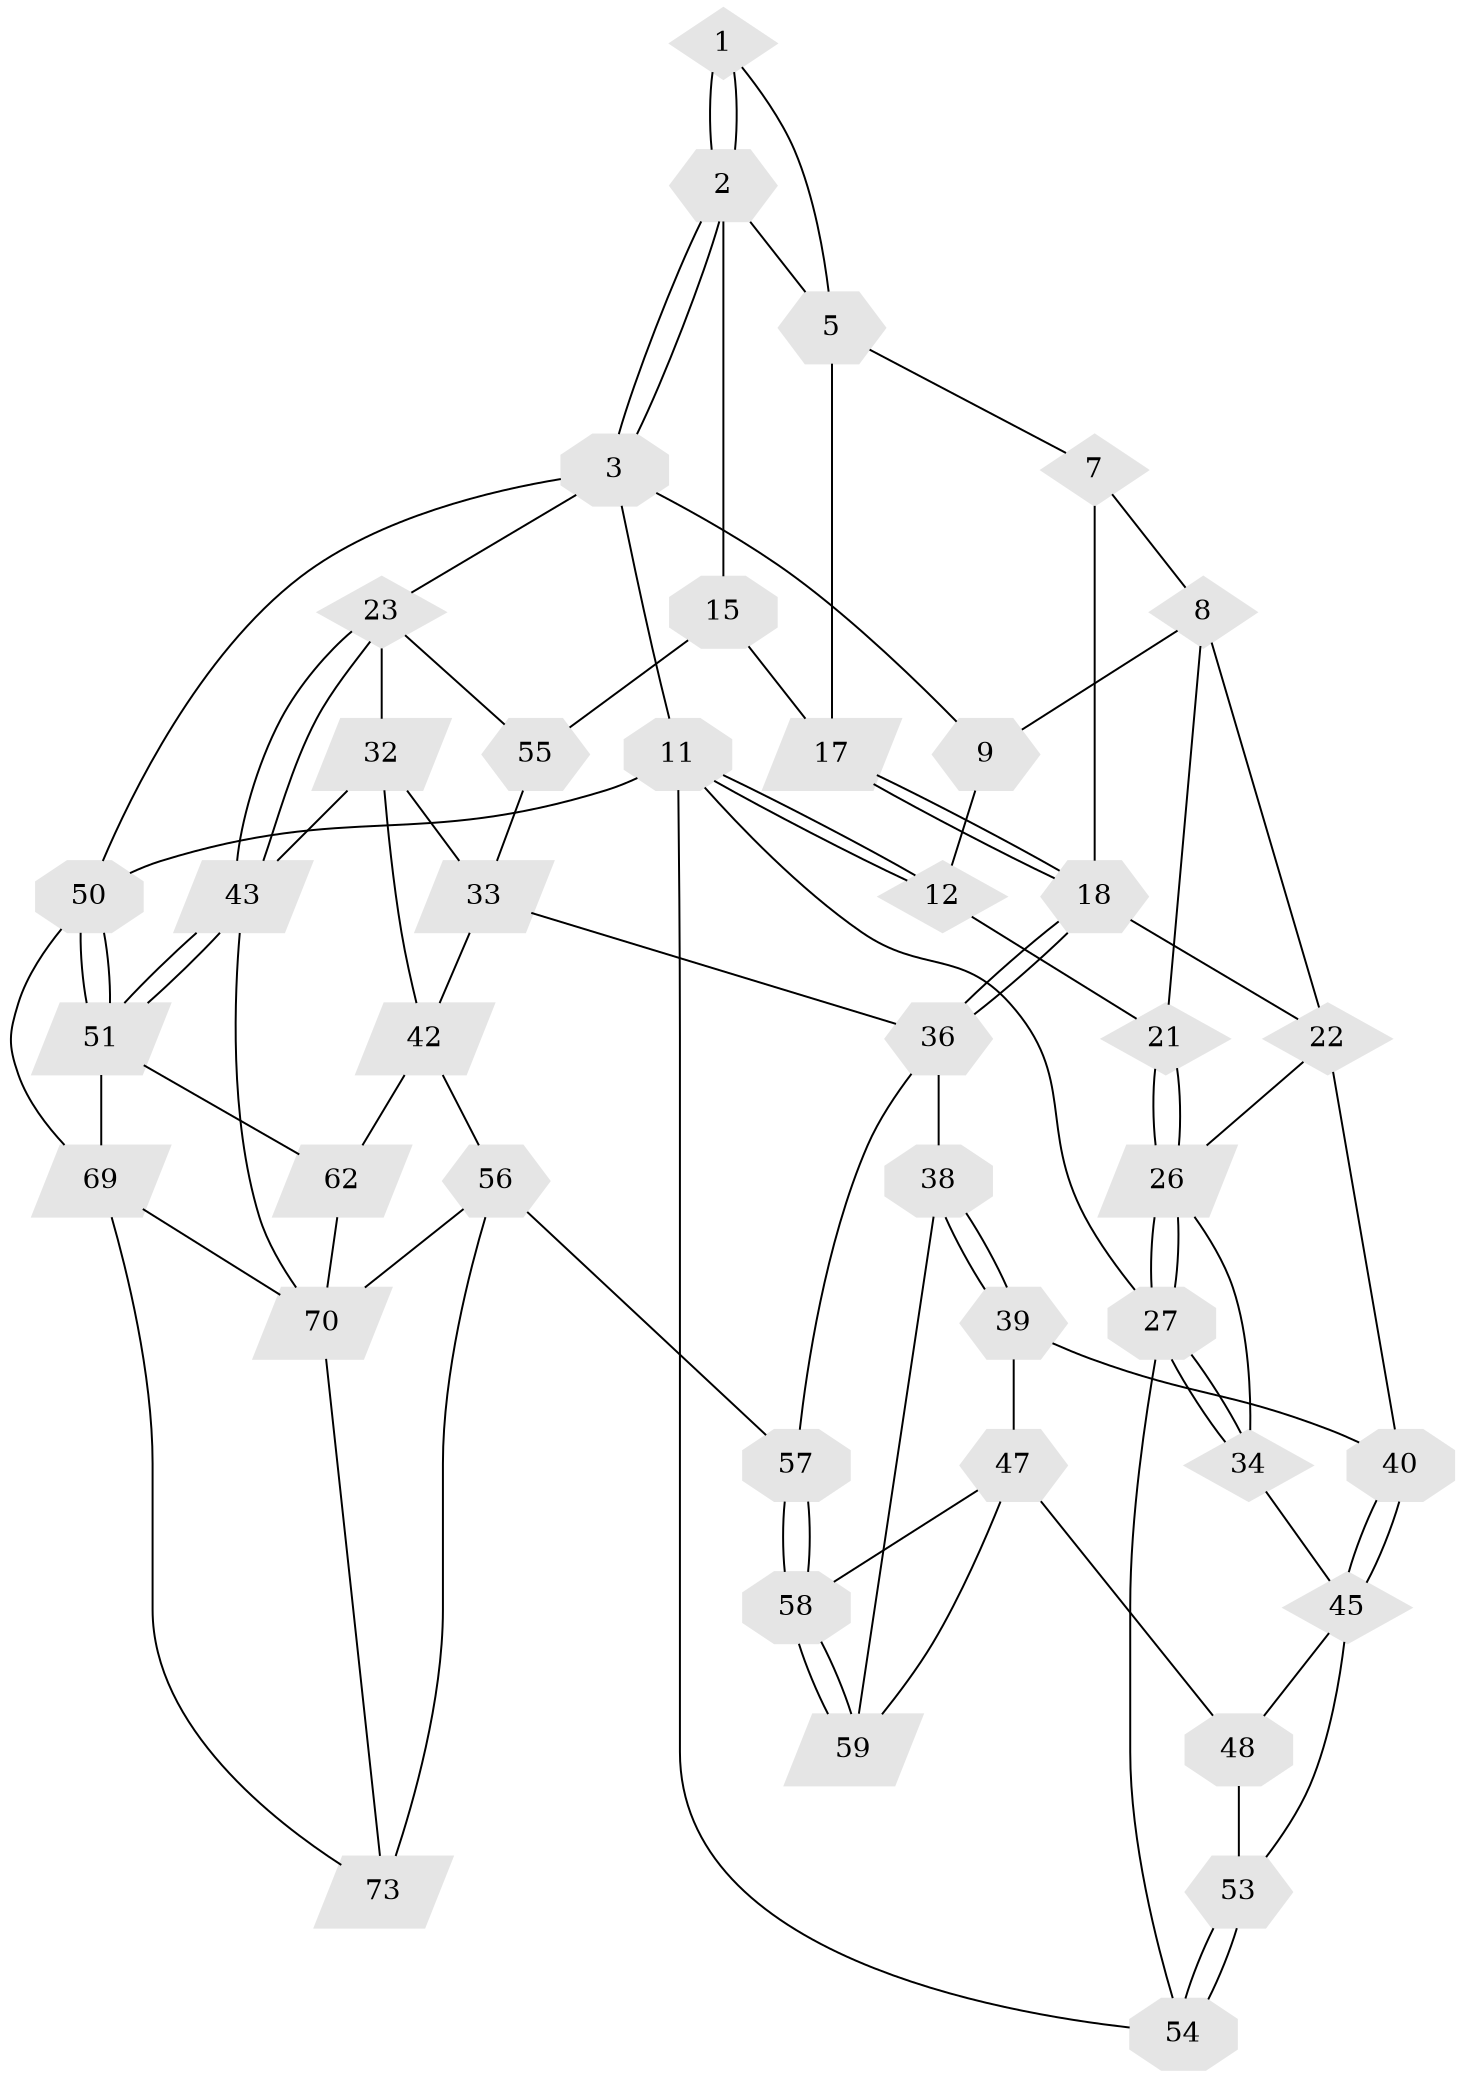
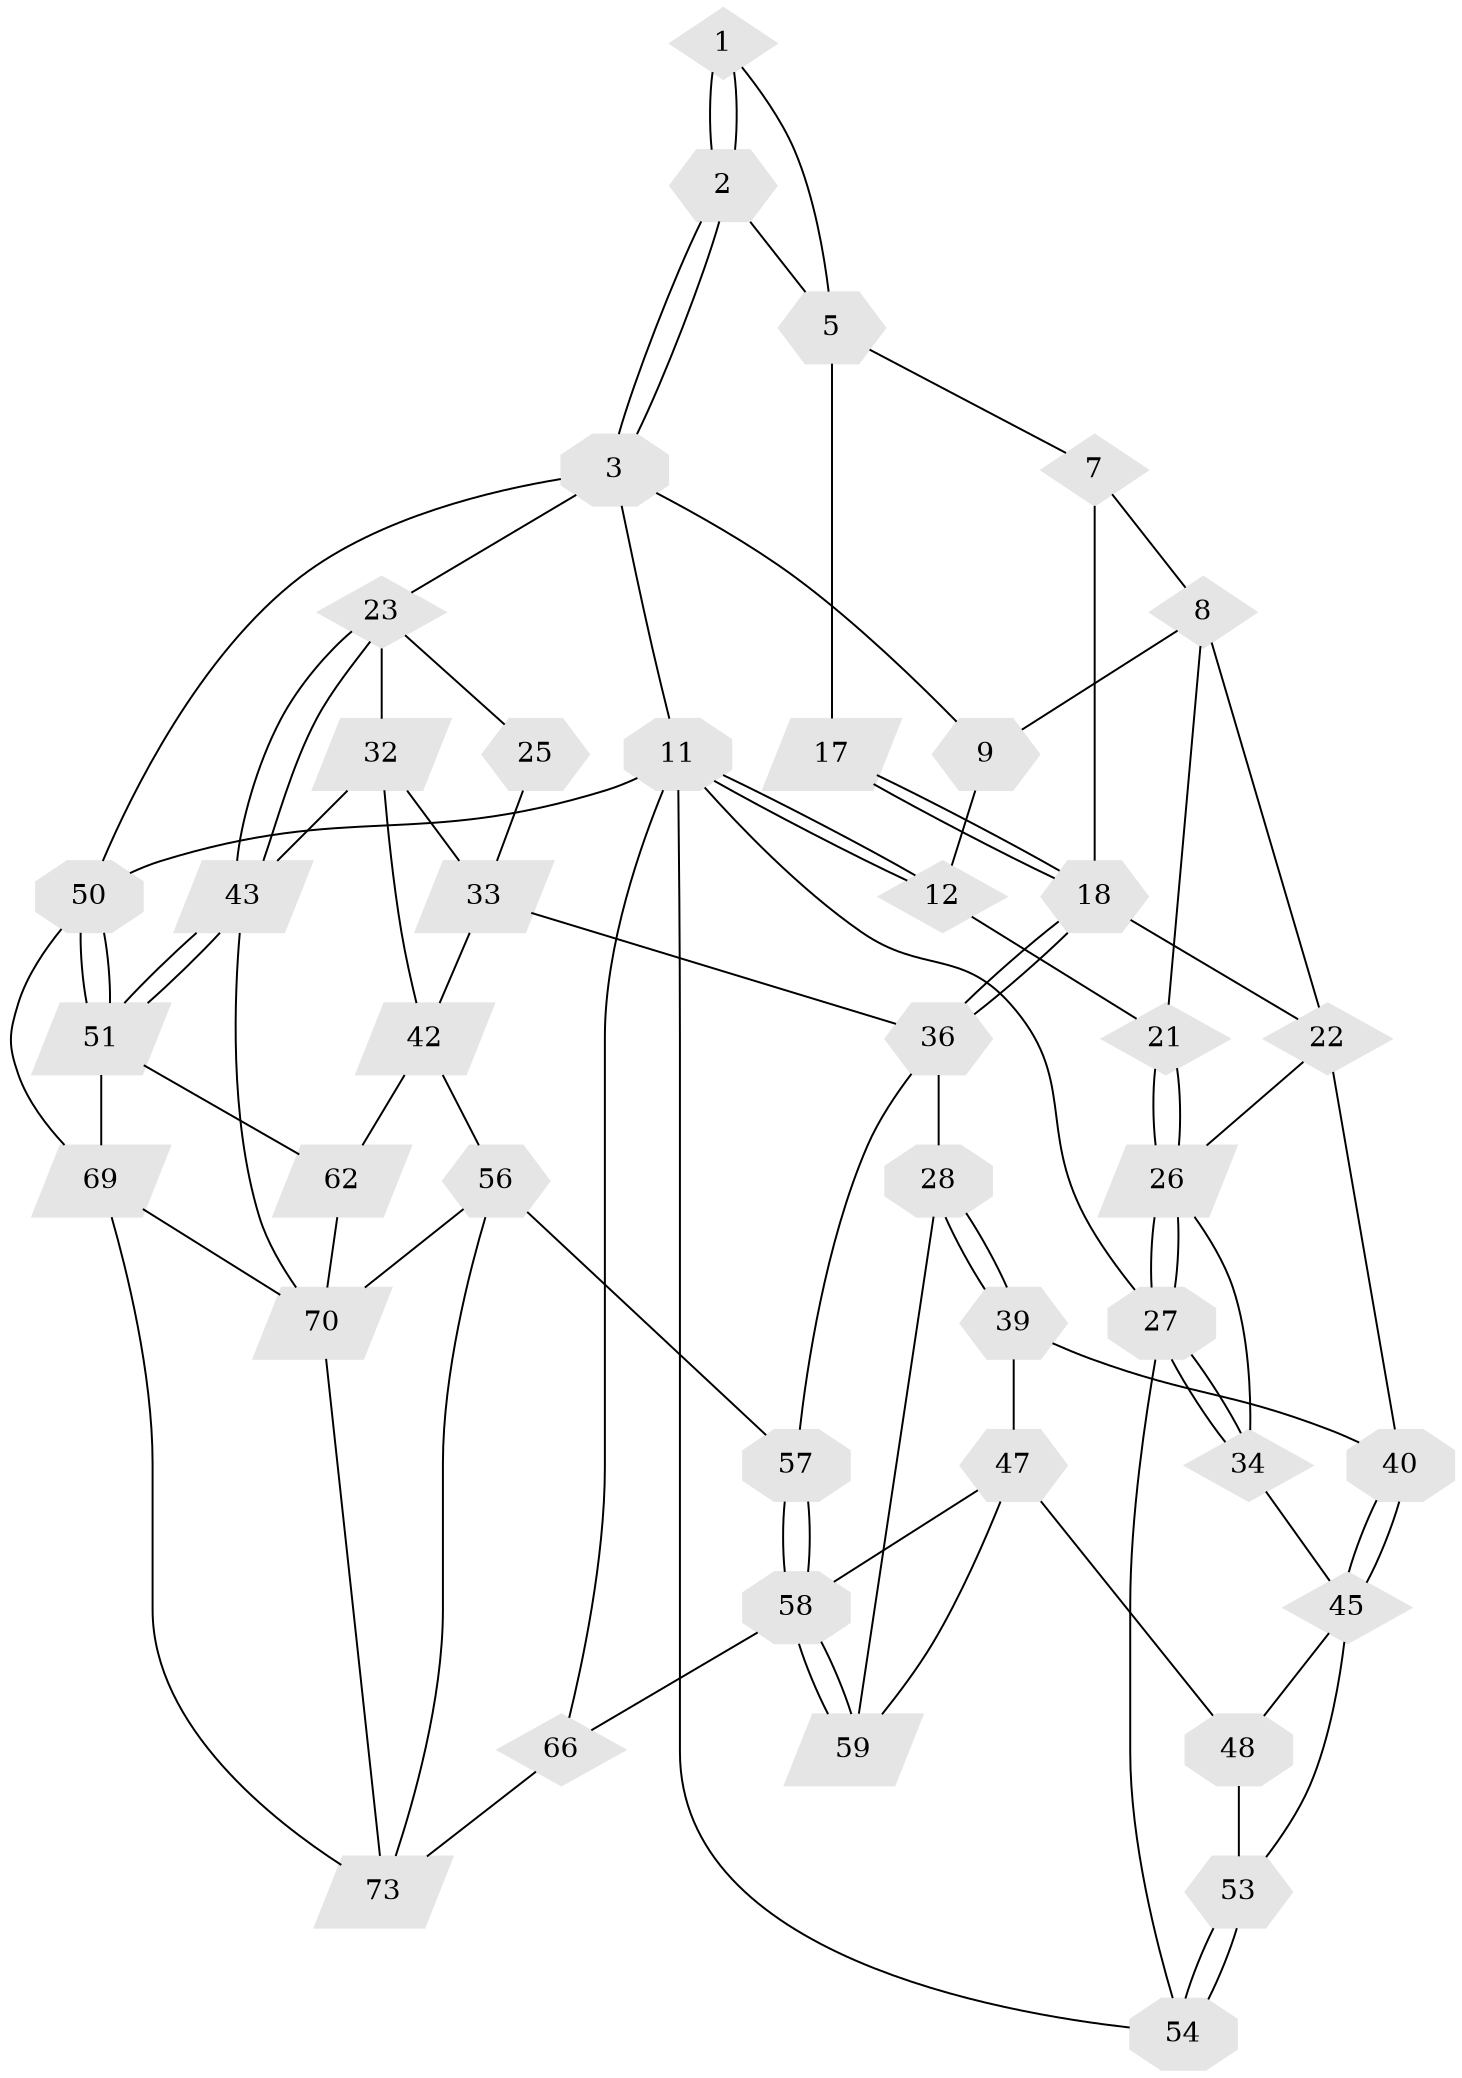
node "15": removed
node "55": label "55" -> "25"
node "38": label "38" -> "28"
node "66": added
